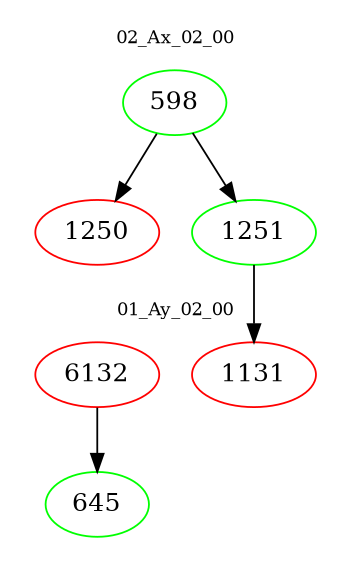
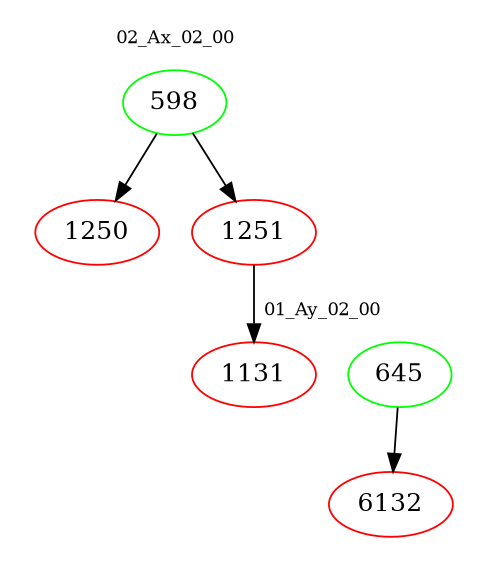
node "1251": color green -> red
edge "6132" -> "645": reversed
